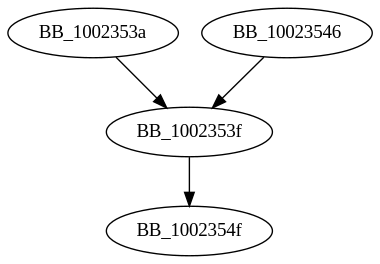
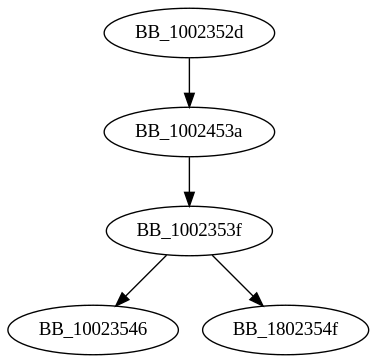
node "BB_1002353a": label "BB_1002353a" -> "BB_1002453a"
node "BB_1002352d": added
edge "BB_10023546" -> "BB_1002353f": reversed
node "BB_1002354f": label "BB_1002354f" -> "BB_1802354f"
